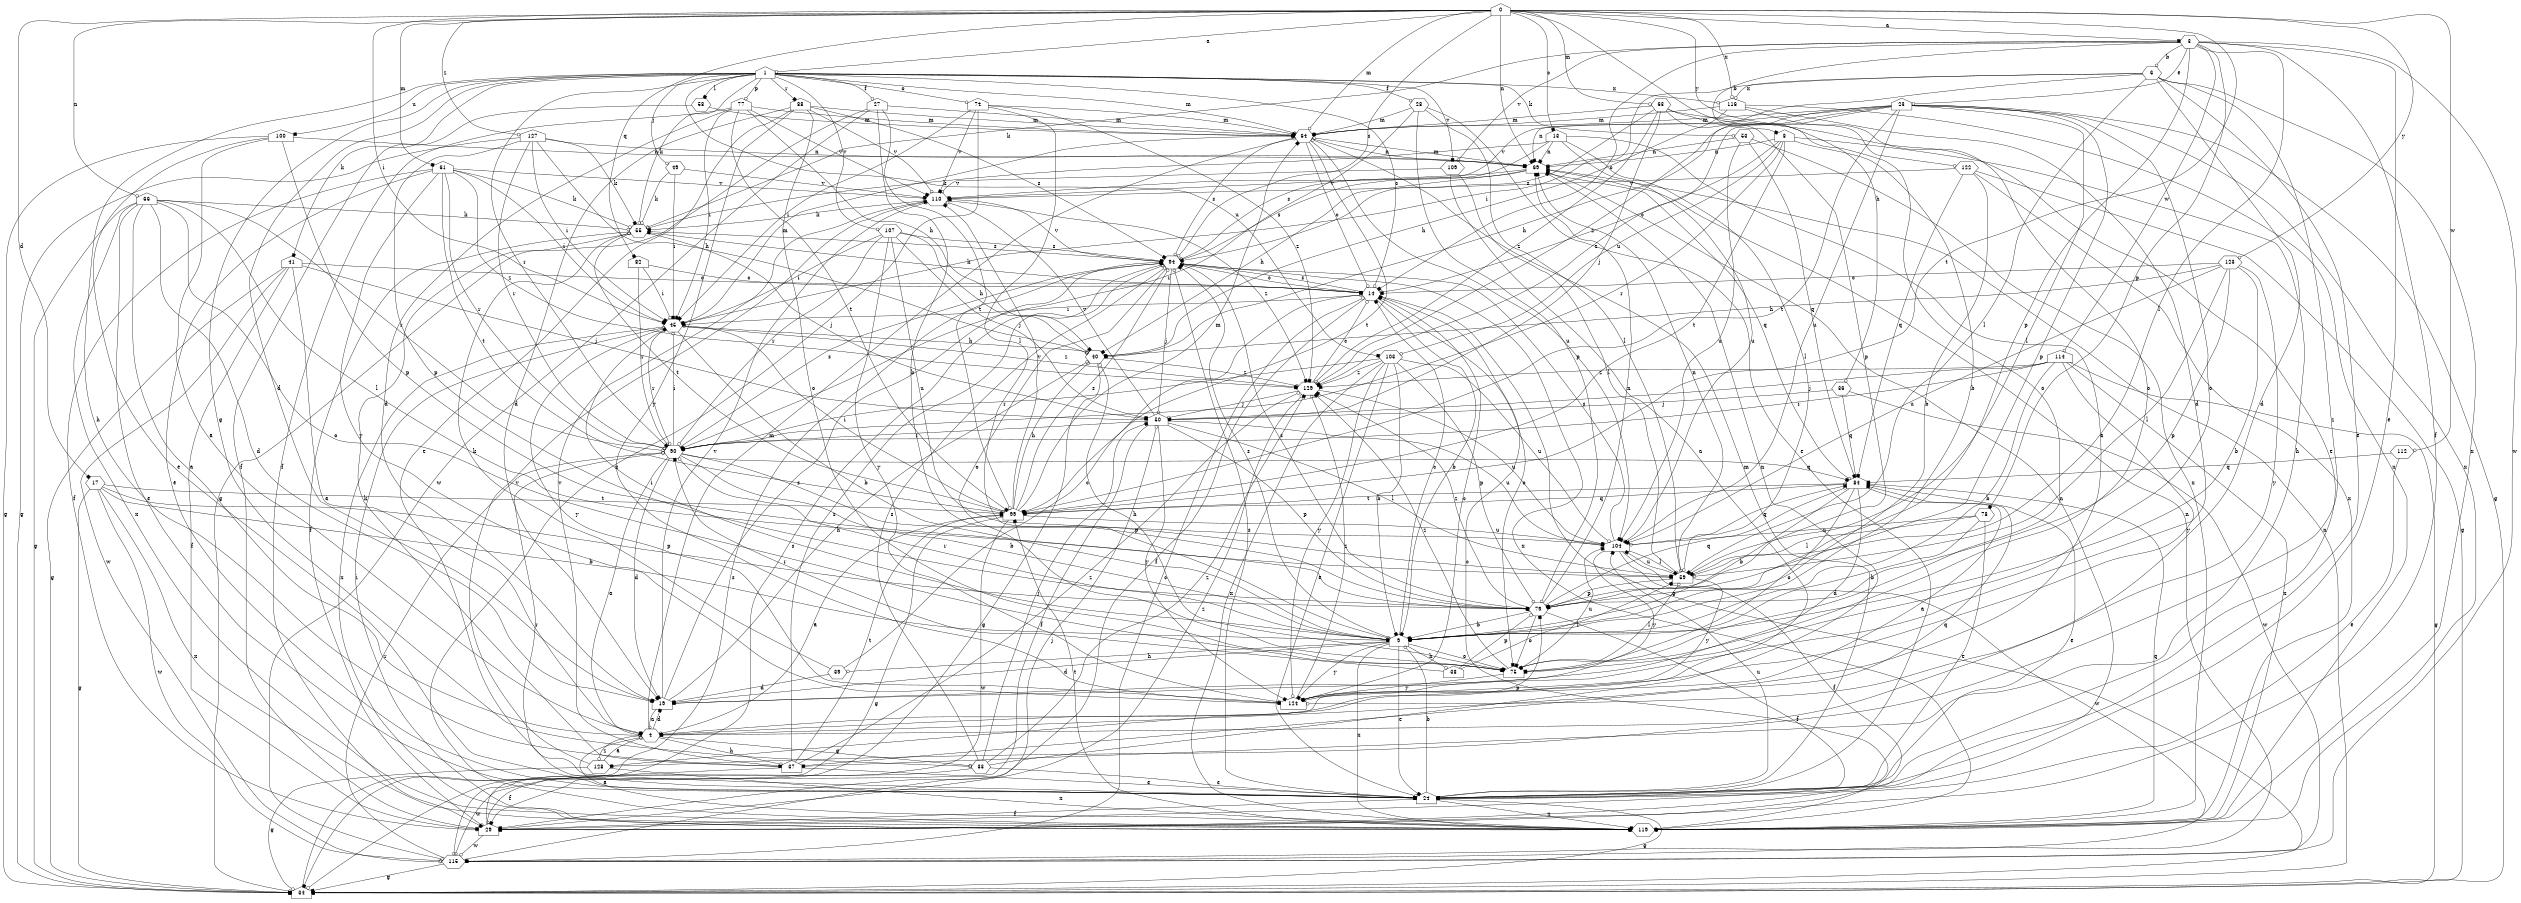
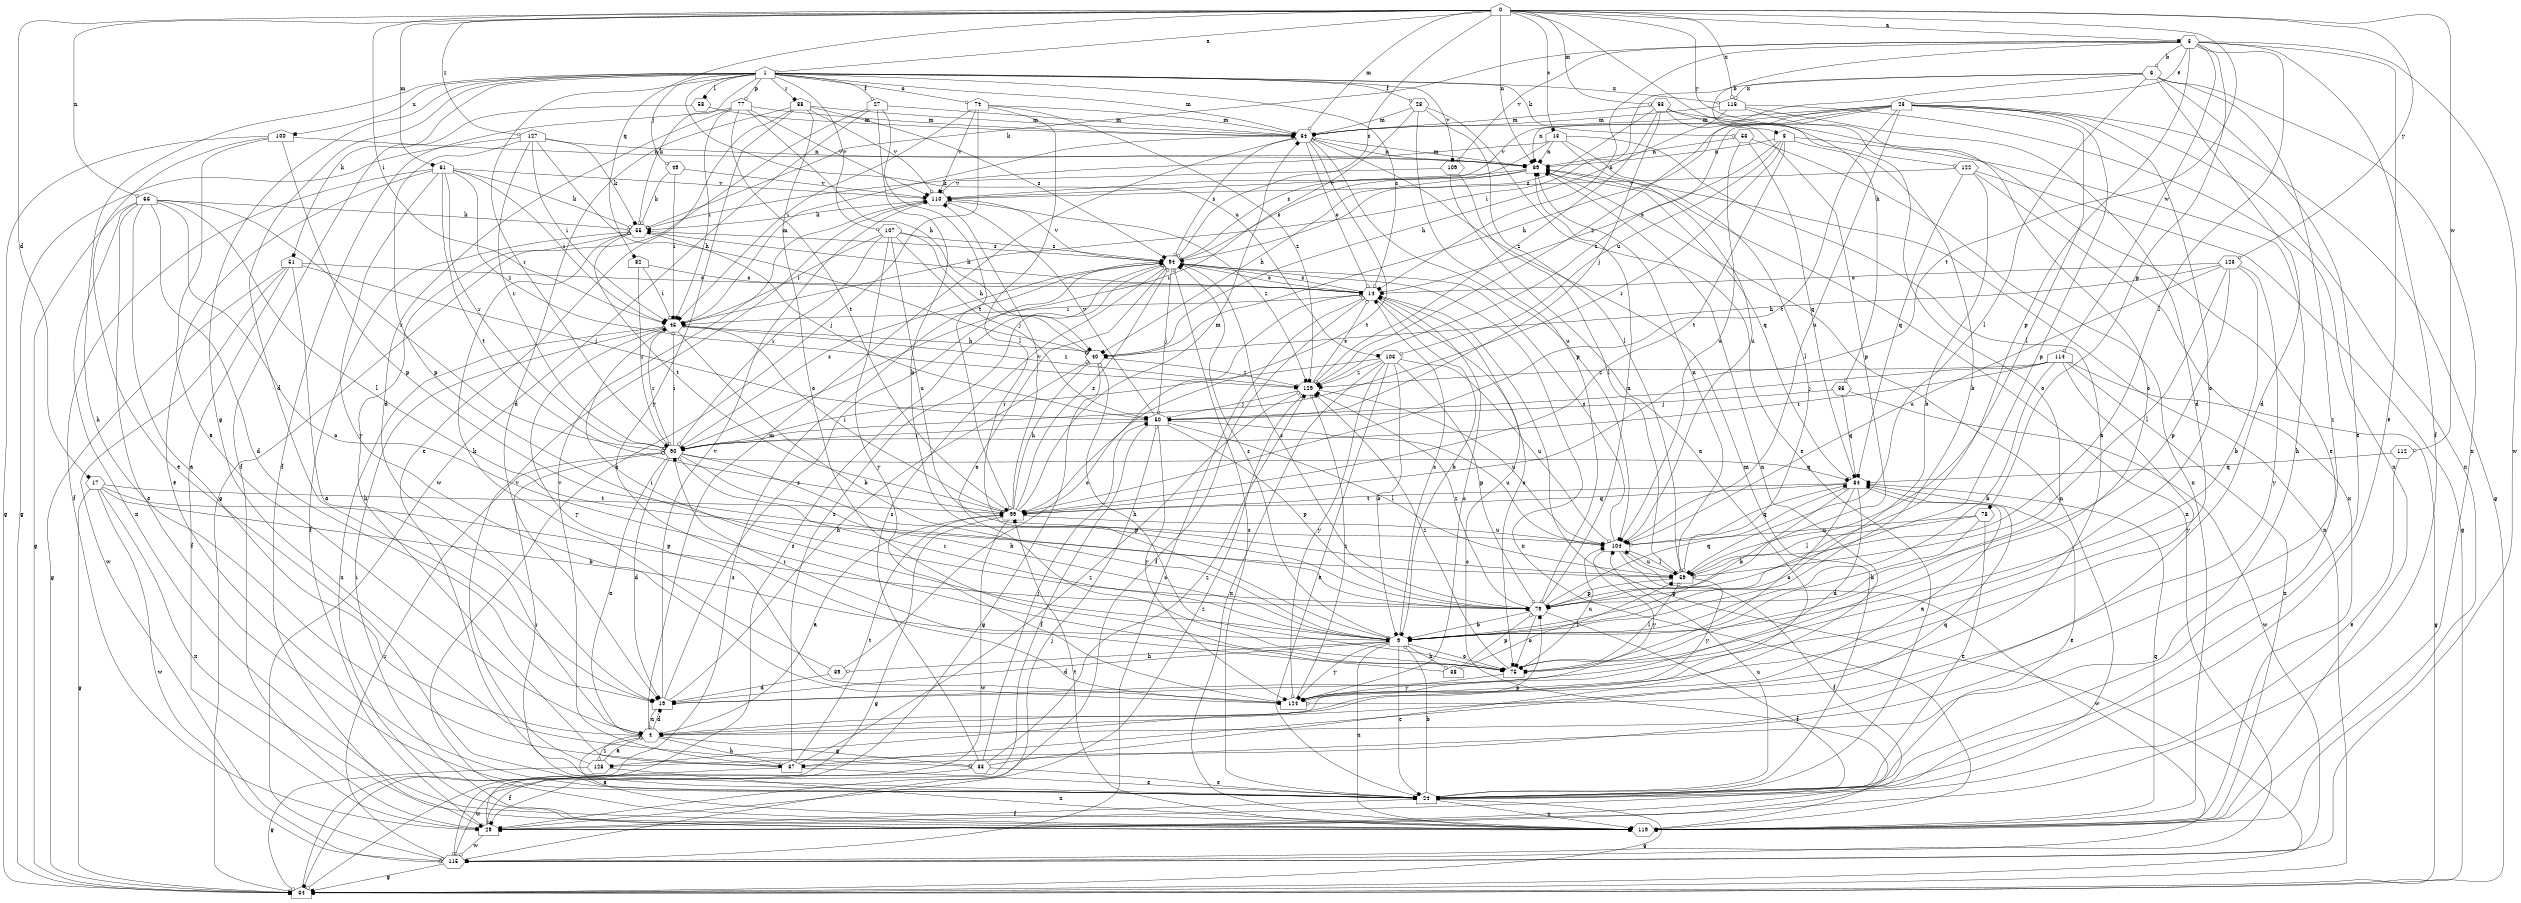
node "41": label "41" -> "51"
